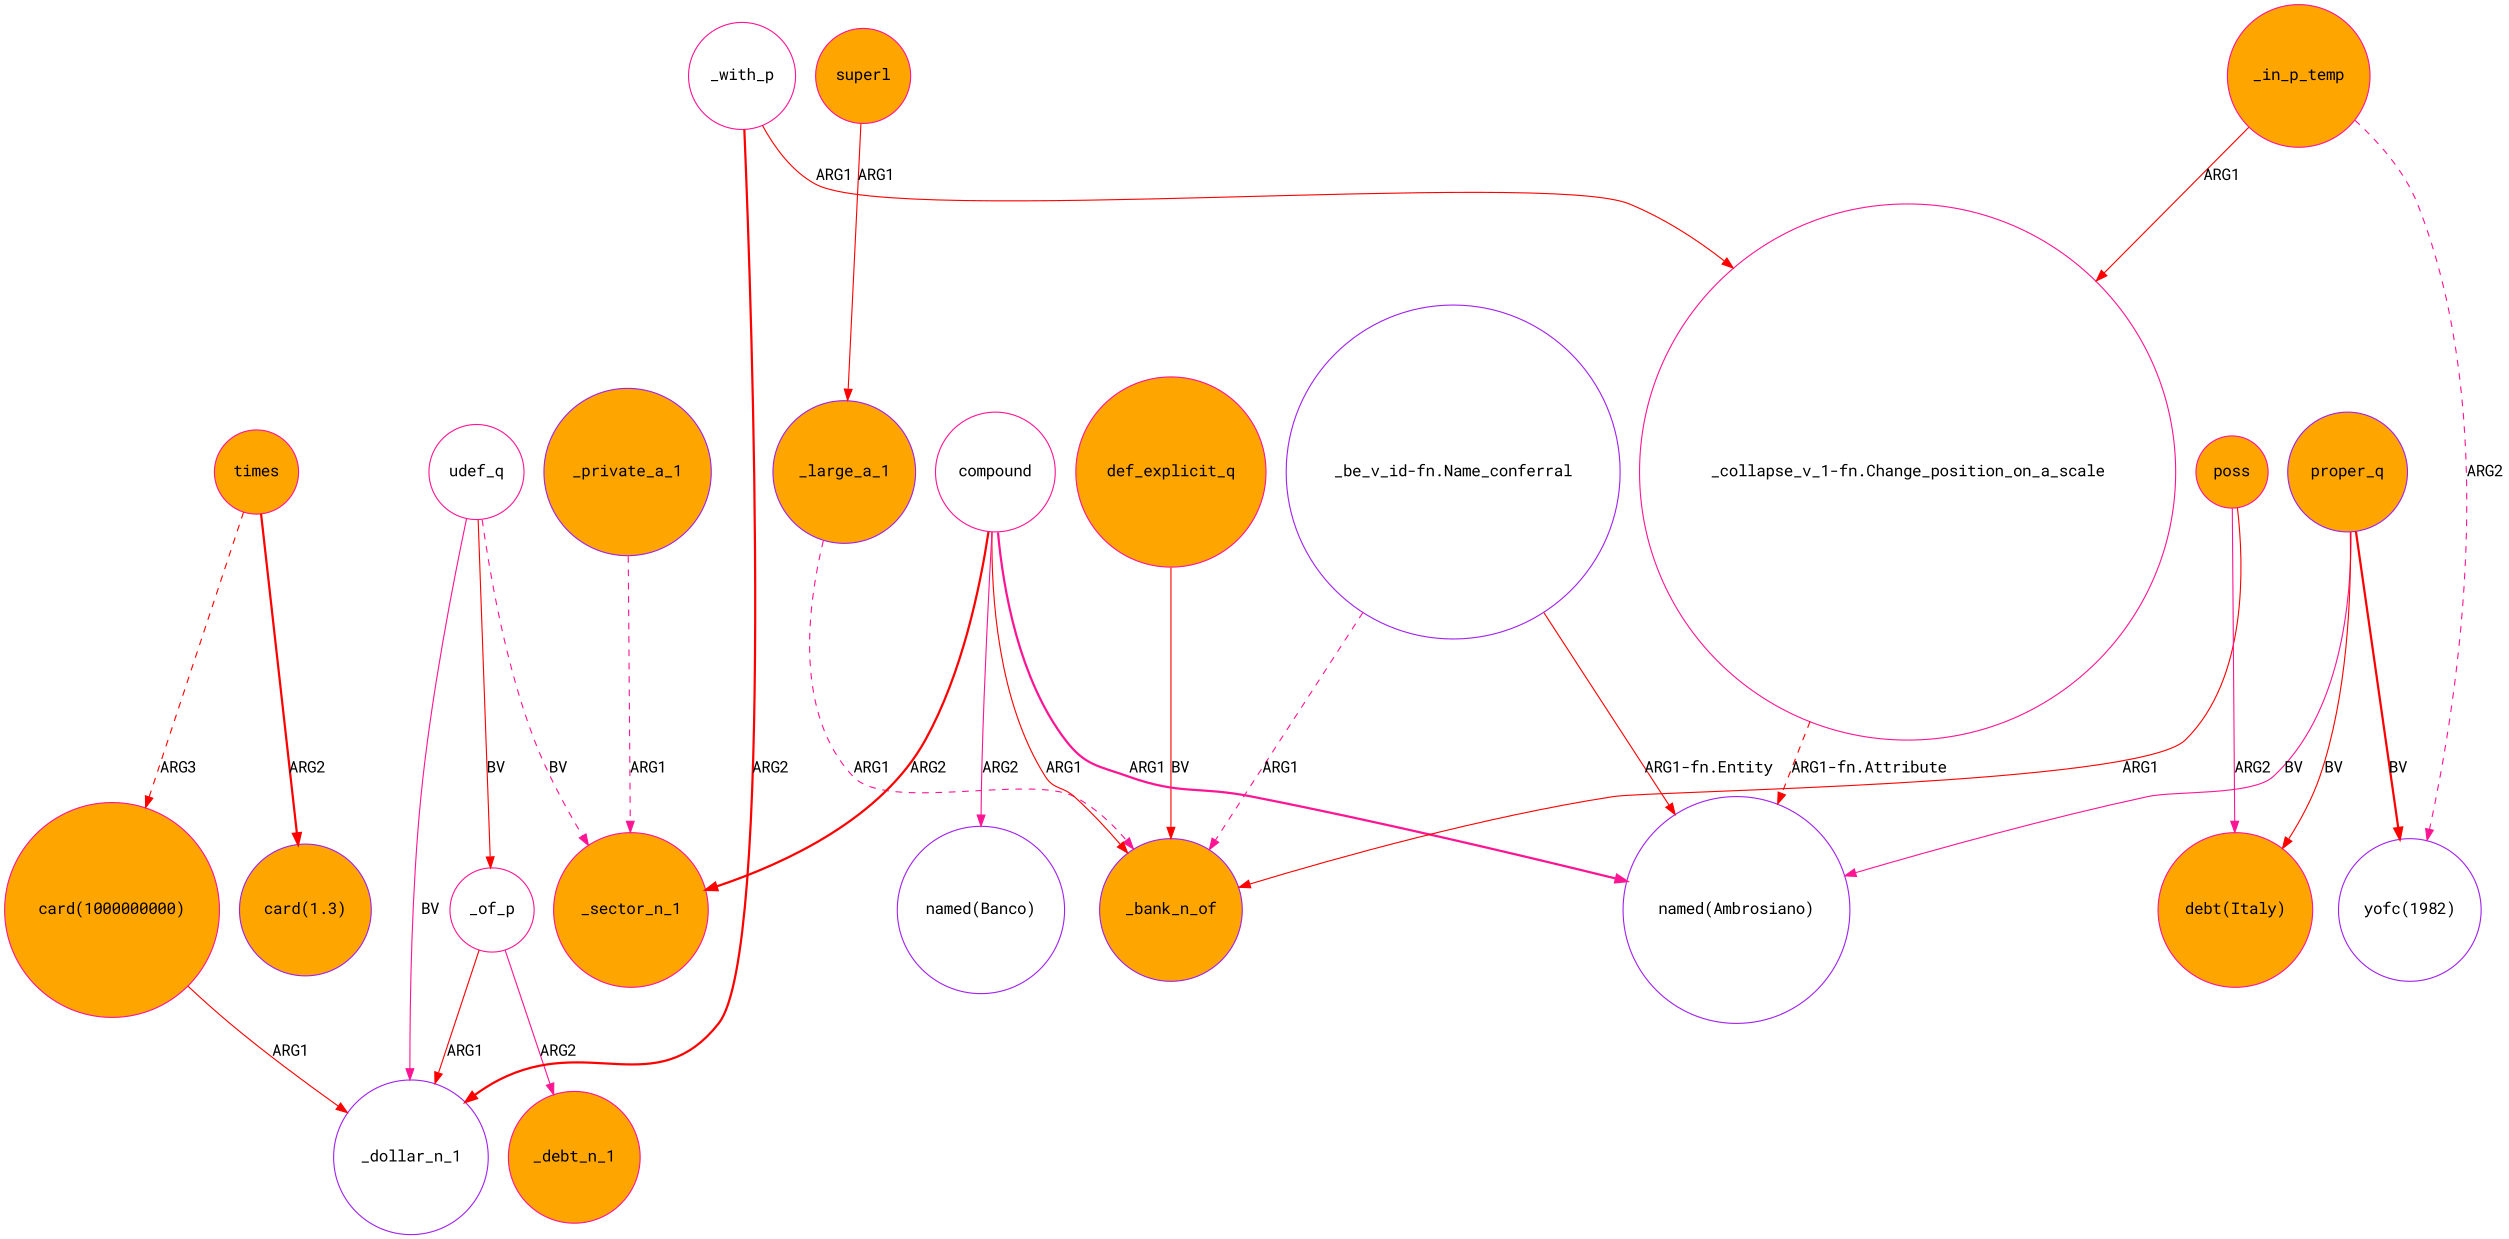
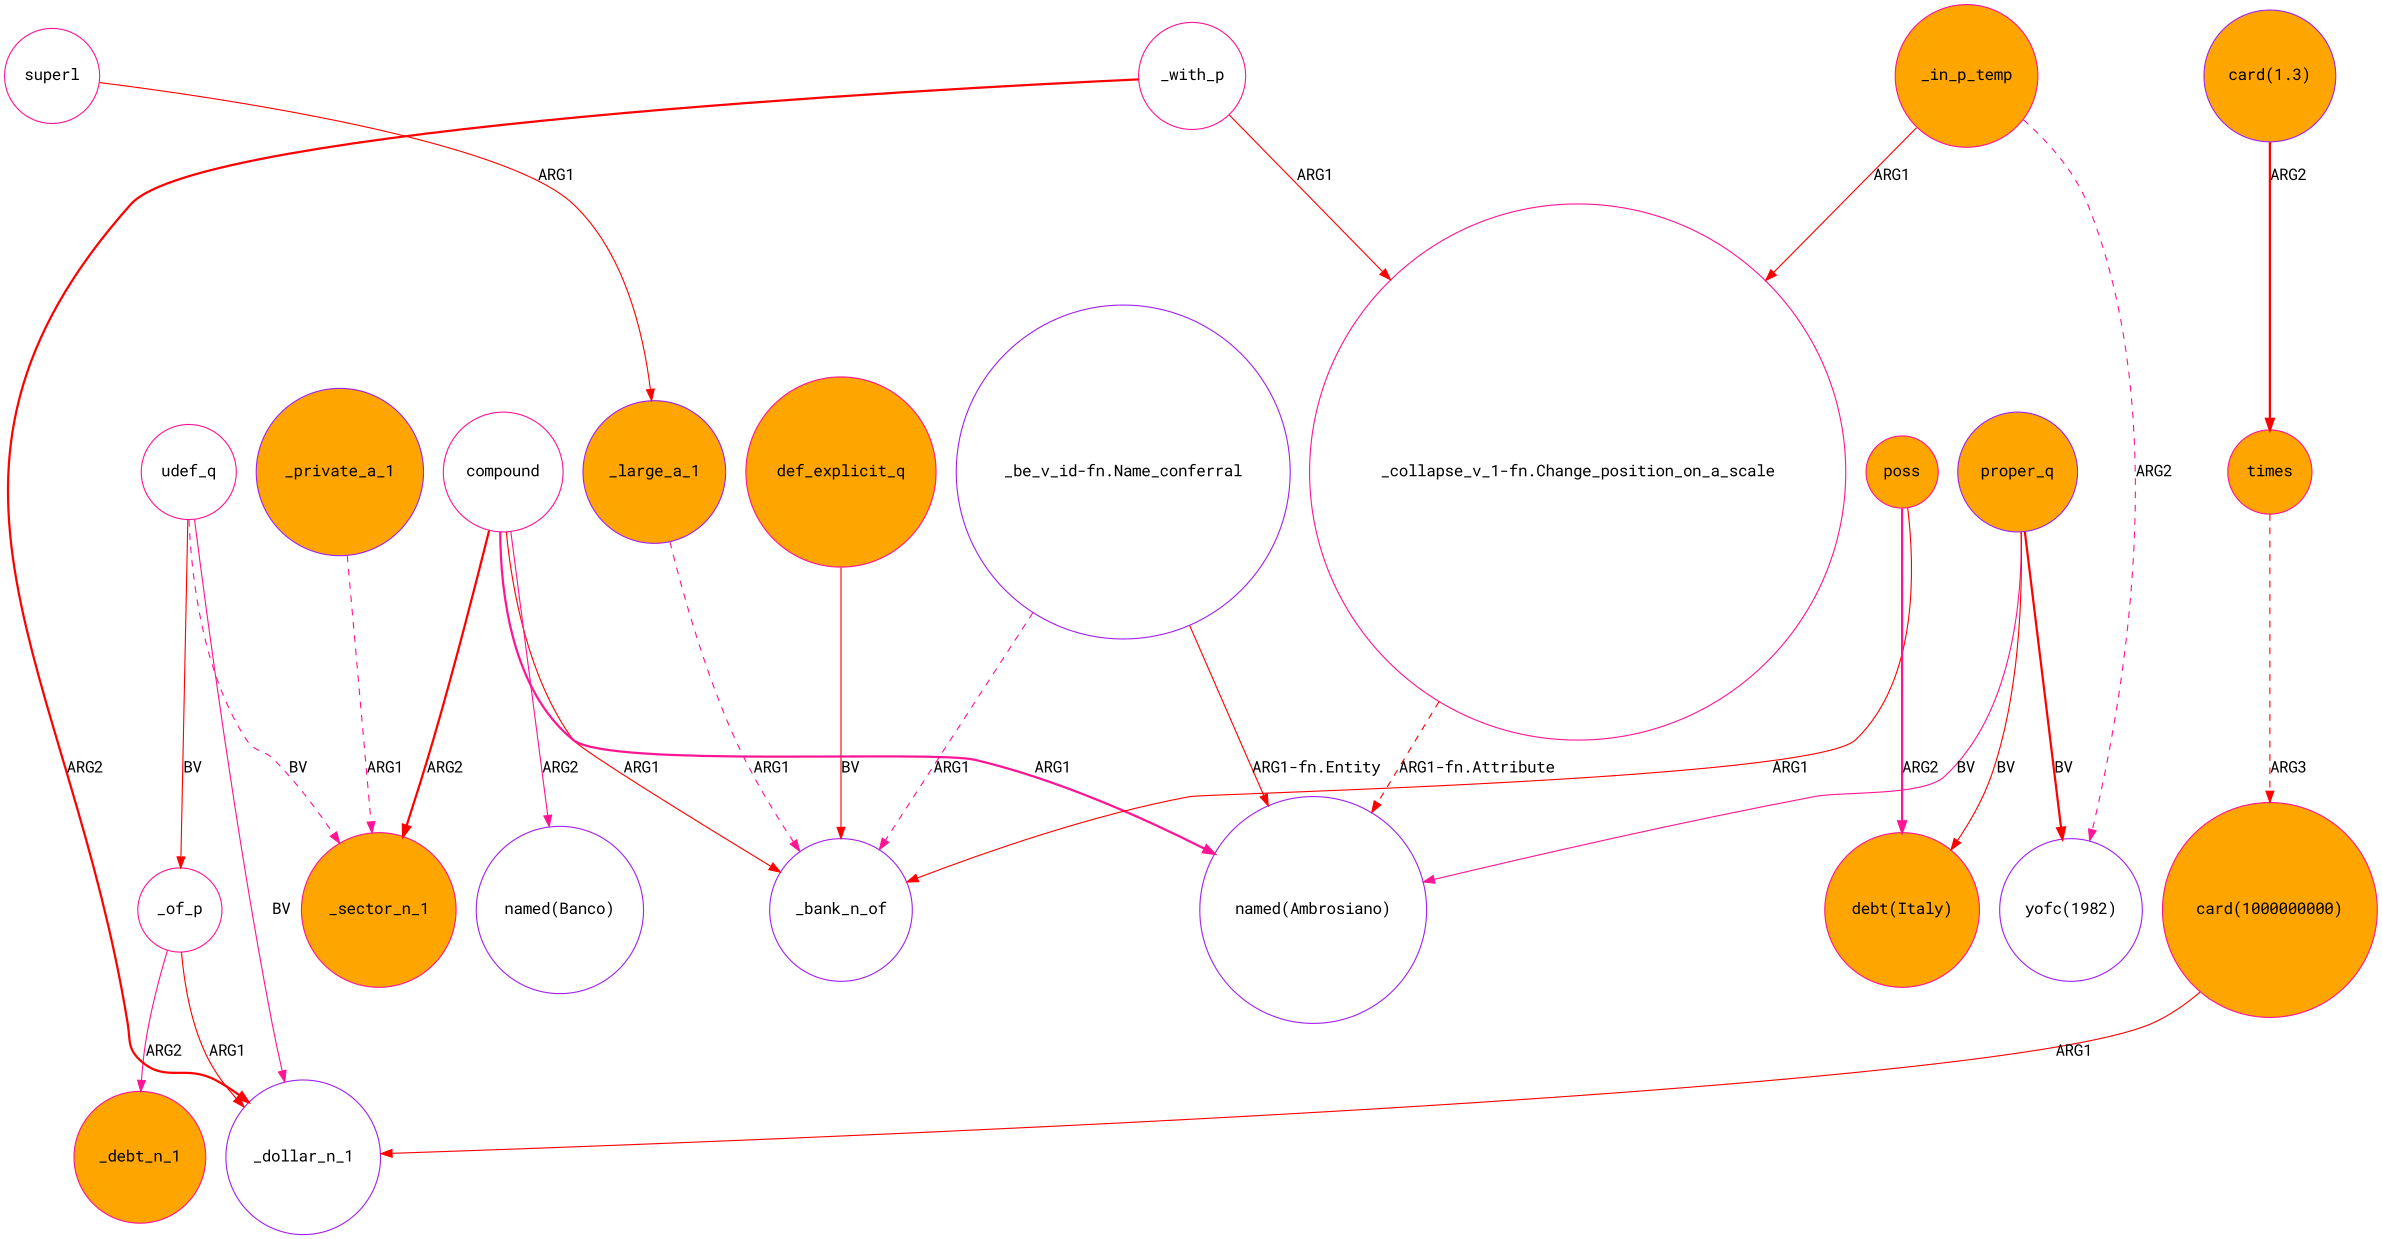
node "superl": fillcolor orange -> white
edge "times" -> "card(1.3)": reversed
edge "poss" -> "debt(Italy)": style solid -> bold
node "_bank_n_of": fillcolor orange -> white
